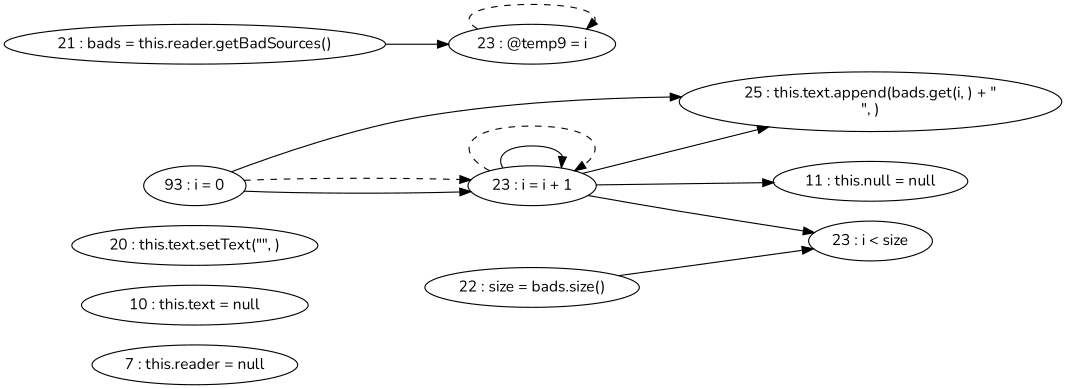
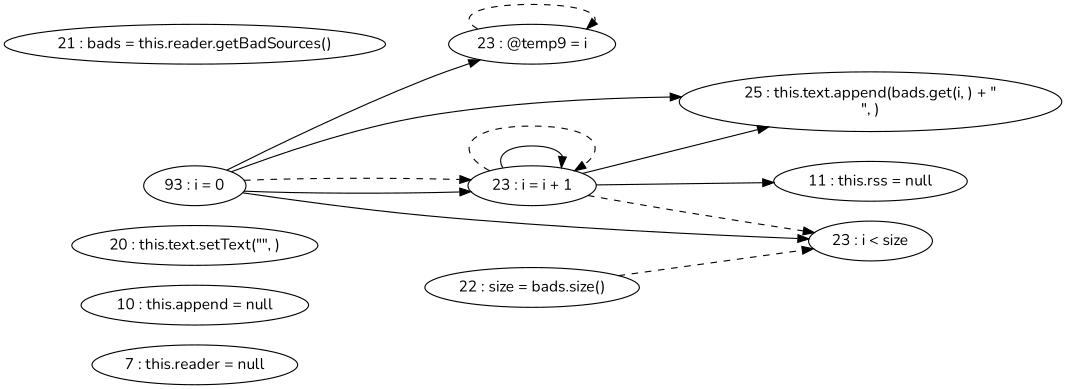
edge "21 : bads = this.reader.getBadSources()" -> "23 : @temp9 = i": now "93 : i = 0" -> "23 : @temp9 = i"
node "11 : this.null = null": label "11 : this.null = null" -> "11 : this.rss = null"
edge "23 : i = i + 1" -> "23 : i < size": style solid -> dashed
edge "93 : i = 0" -> "23 : i < size": added
edge "22 : size = bads.size()" -> "23 : i < size": style solid -> dashed
node "10 : this.text = null": label "10 : this.text = null" -> "10 : this.append = null"
